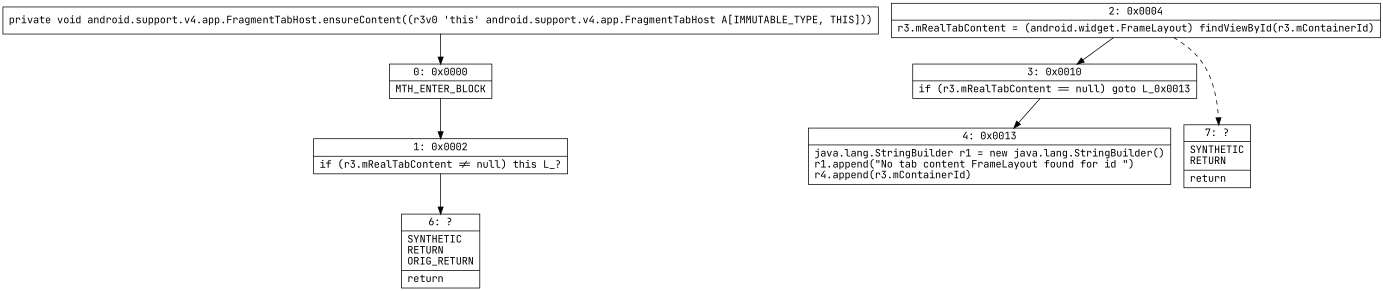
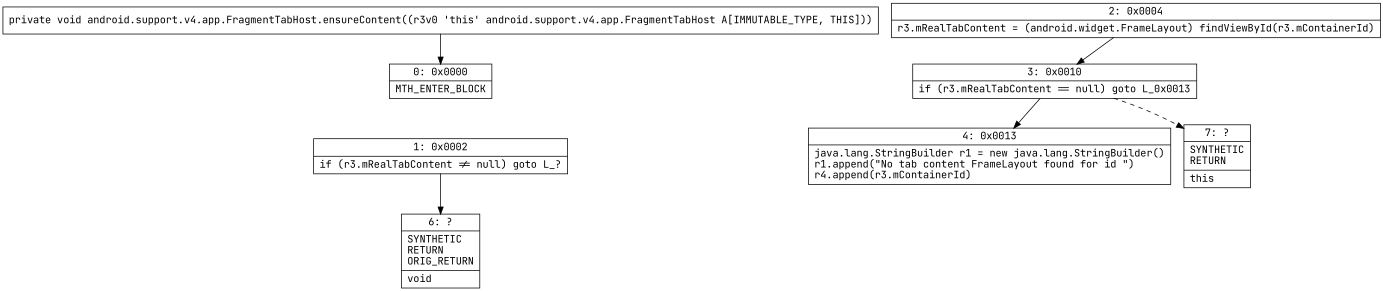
edge "2: 0x0004" -> "7: ?": now "3: 0x0010" -> "7: ?"
edge "0: 0x0000" -> "1: 0x0002": removed
node "1: 0x0002": text "if (r3.mRealTabContent != null) this L_?" -> "if (r3.mRealTabContent != null) goto L_?"
node "7: ?": text "return" -> "this"
node "6: ?": text "return" -> "void"
